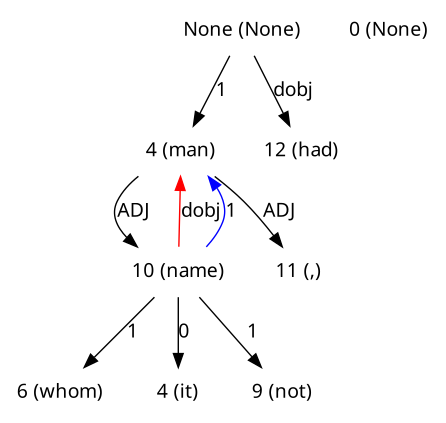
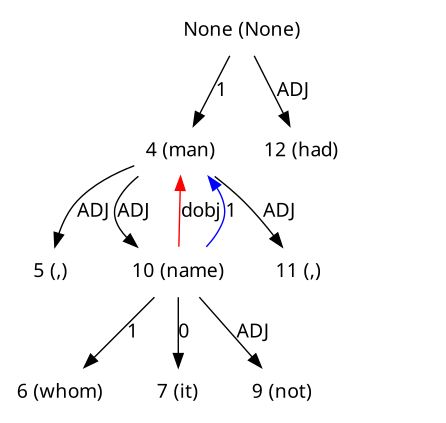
node "0 (None)": removed
edge "None (None)" -> "12 (had)": label "dobj" -> "ADJ"
node "5 (,)": added
edge "10 (name)" -> "9 (not)": label "1" -> "ADJ"
node "4 (it)": label "4 (it)" -> "7 (it)"
